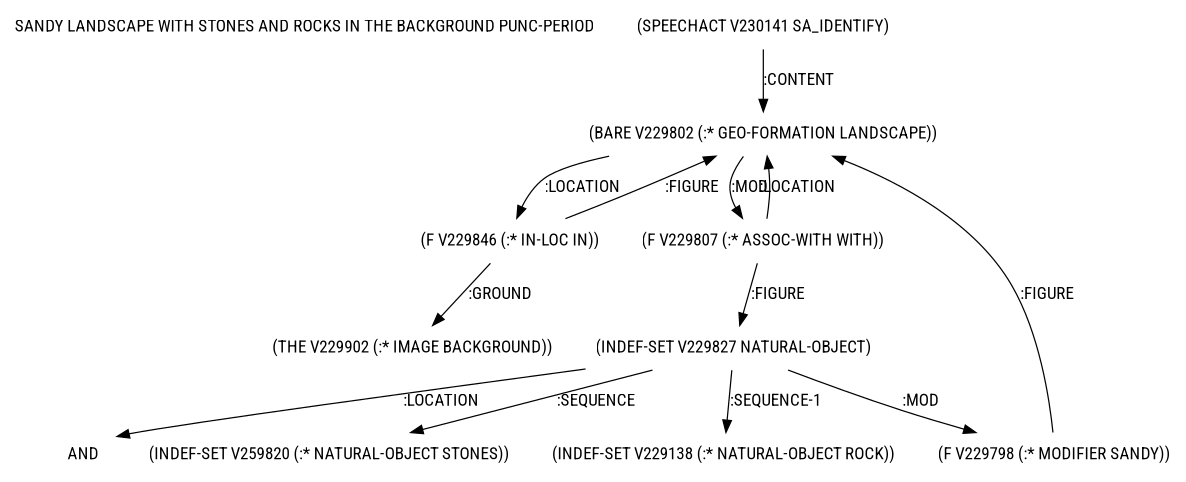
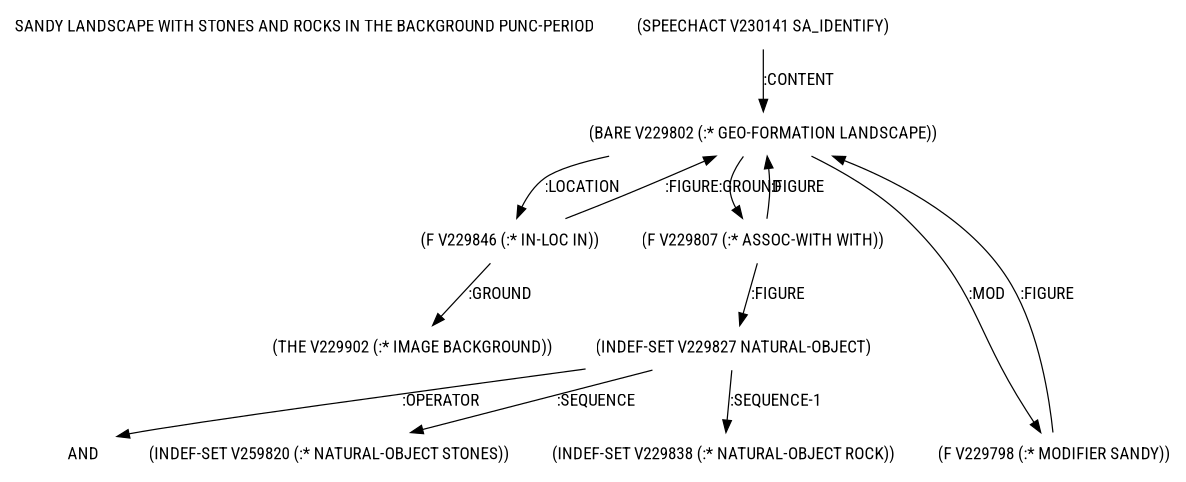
edge "(BARE V229802 (:* GEO-FORMATION LANDSCAPE))" -> "(F V229807 (:* ASSOC-WITH WITH))": label ":MOD" -> ":GROUND"
edge "(F V229807 (:* ASSOC-WITH WITH))" -> "(BARE V229802 (:* GEO-FORMATION LANDSCAPE))": label ":LOCATION" -> ":FIGURE"
edge "(INDEF-SET V229827 NATURAL-OBJECT)" -> "AND": label ":LOCATION" -> ":OPERATOR"
edge "(INDEF-SET V229827 NATURAL-OBJECT)" -> "(F V229798 (:* MODIFIER SANDY))": now "(BARE V229802 (:* GEO-FORMATION LANDSCAPE))" -> "(F V229798 (:* MODIFIER SANDY))"
node "(INDEF-SET V229138 (:* NATURAL-OBJECT ROCK))": label "(INDEF-SET V229138 (:* NATURAL-OBJECT ROCK))" -> "(INDEF-SET V229838 (:* NATURAL-OBJECT ROCK))"
